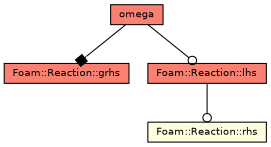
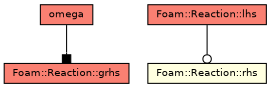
edge "omega" -> "Foam::Reaction::lhs": removed
